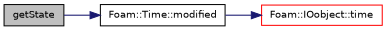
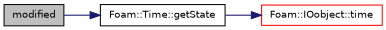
node "getState": label "getState" -> "modified"
node "Foam::Time::modified": label "Foam::Time::modified" -> "Foam::Time::getState"
